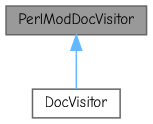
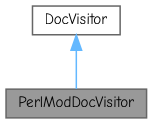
edge "DocVisitor" -> "PerlModDocVisitor": reversed
